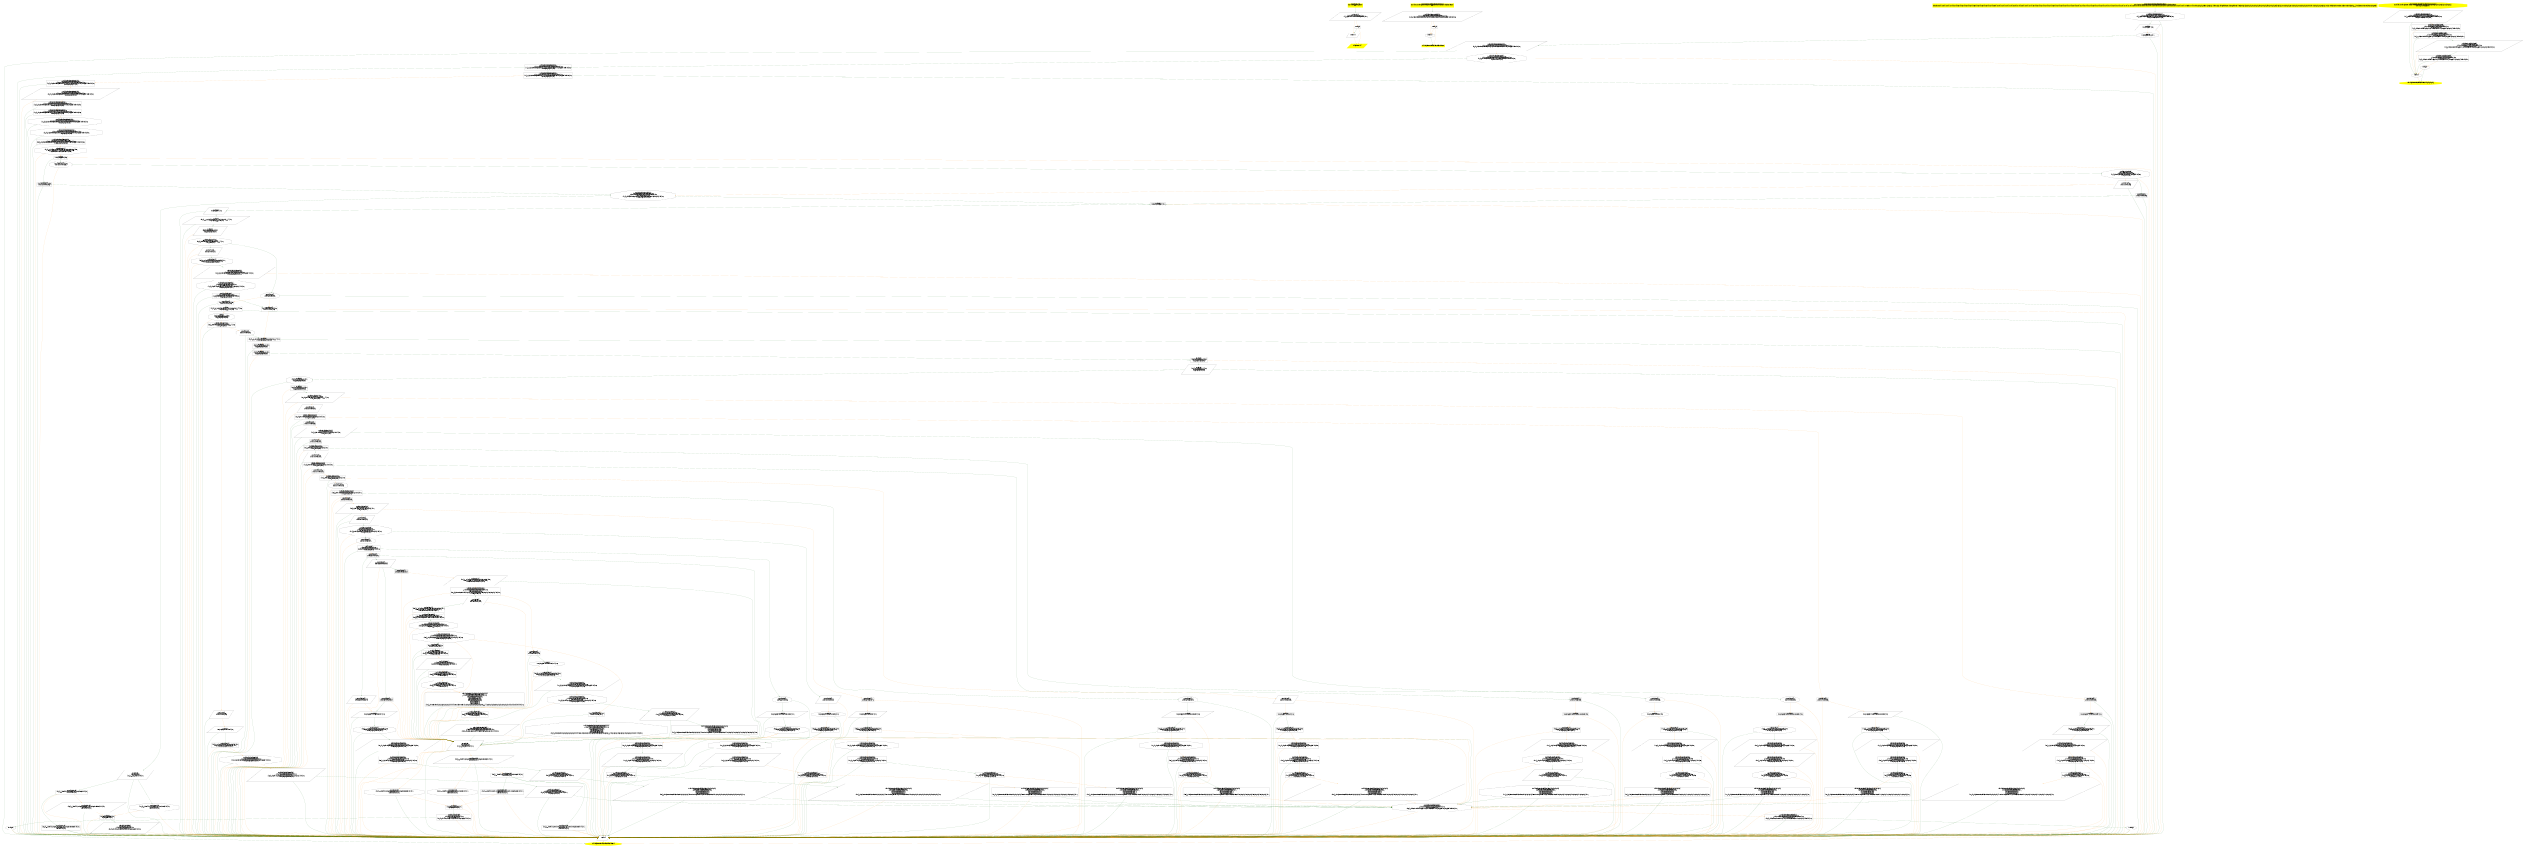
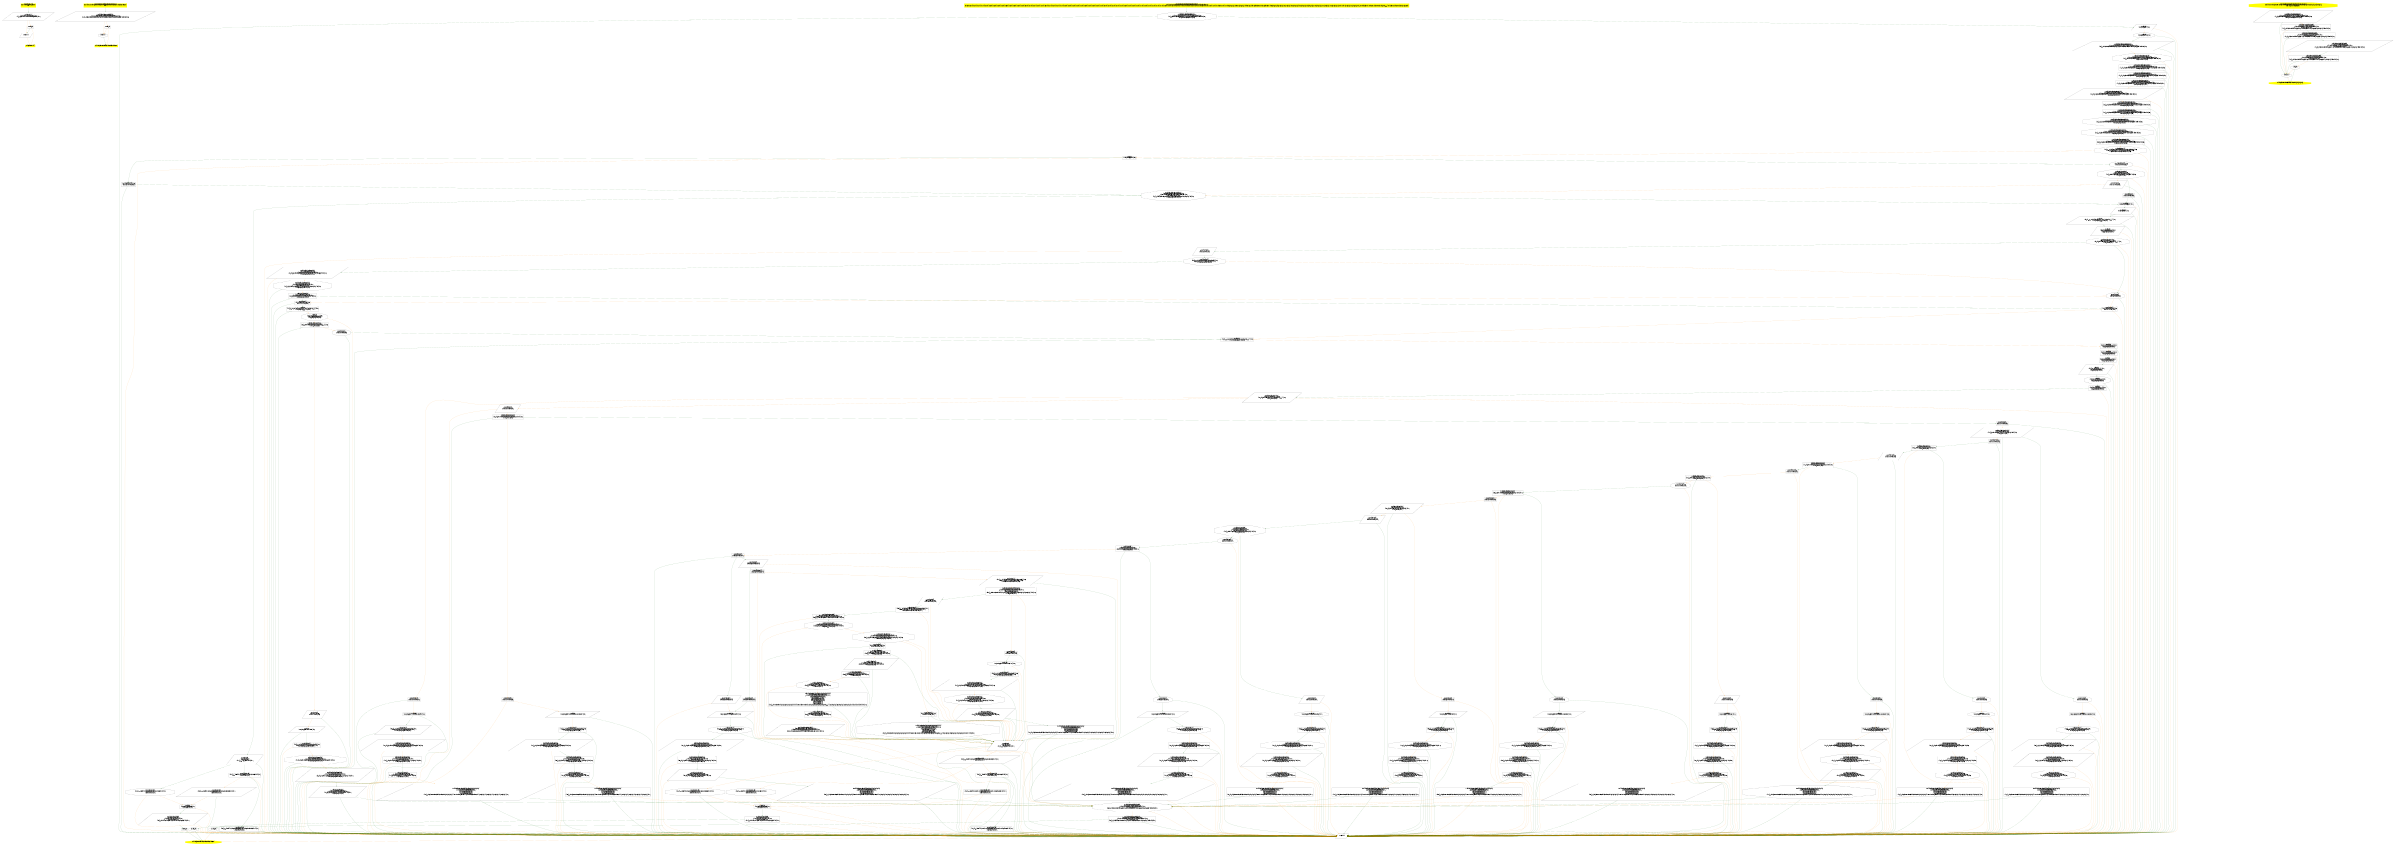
node "2: Exit RegisterProcess.<init>()": shape parallelogram -> folder
node "28:  method_body": added
